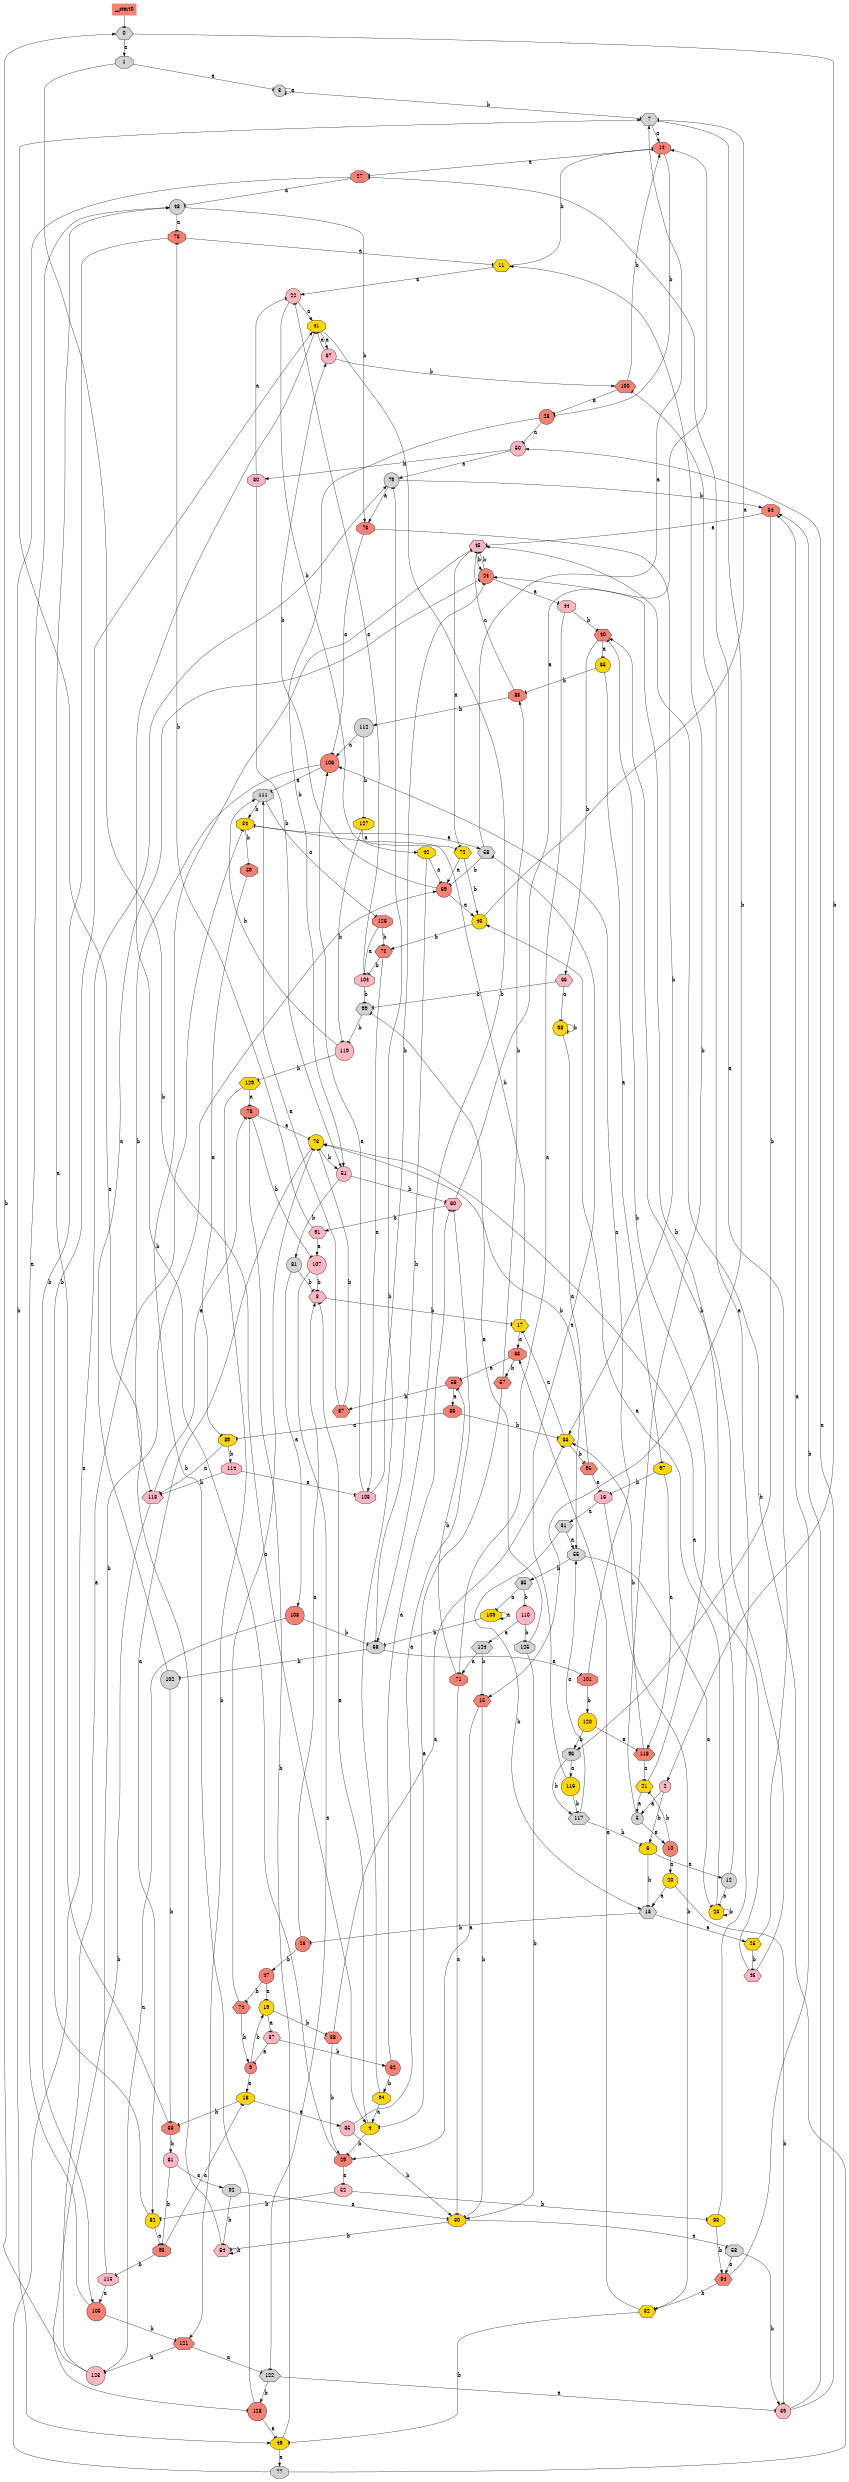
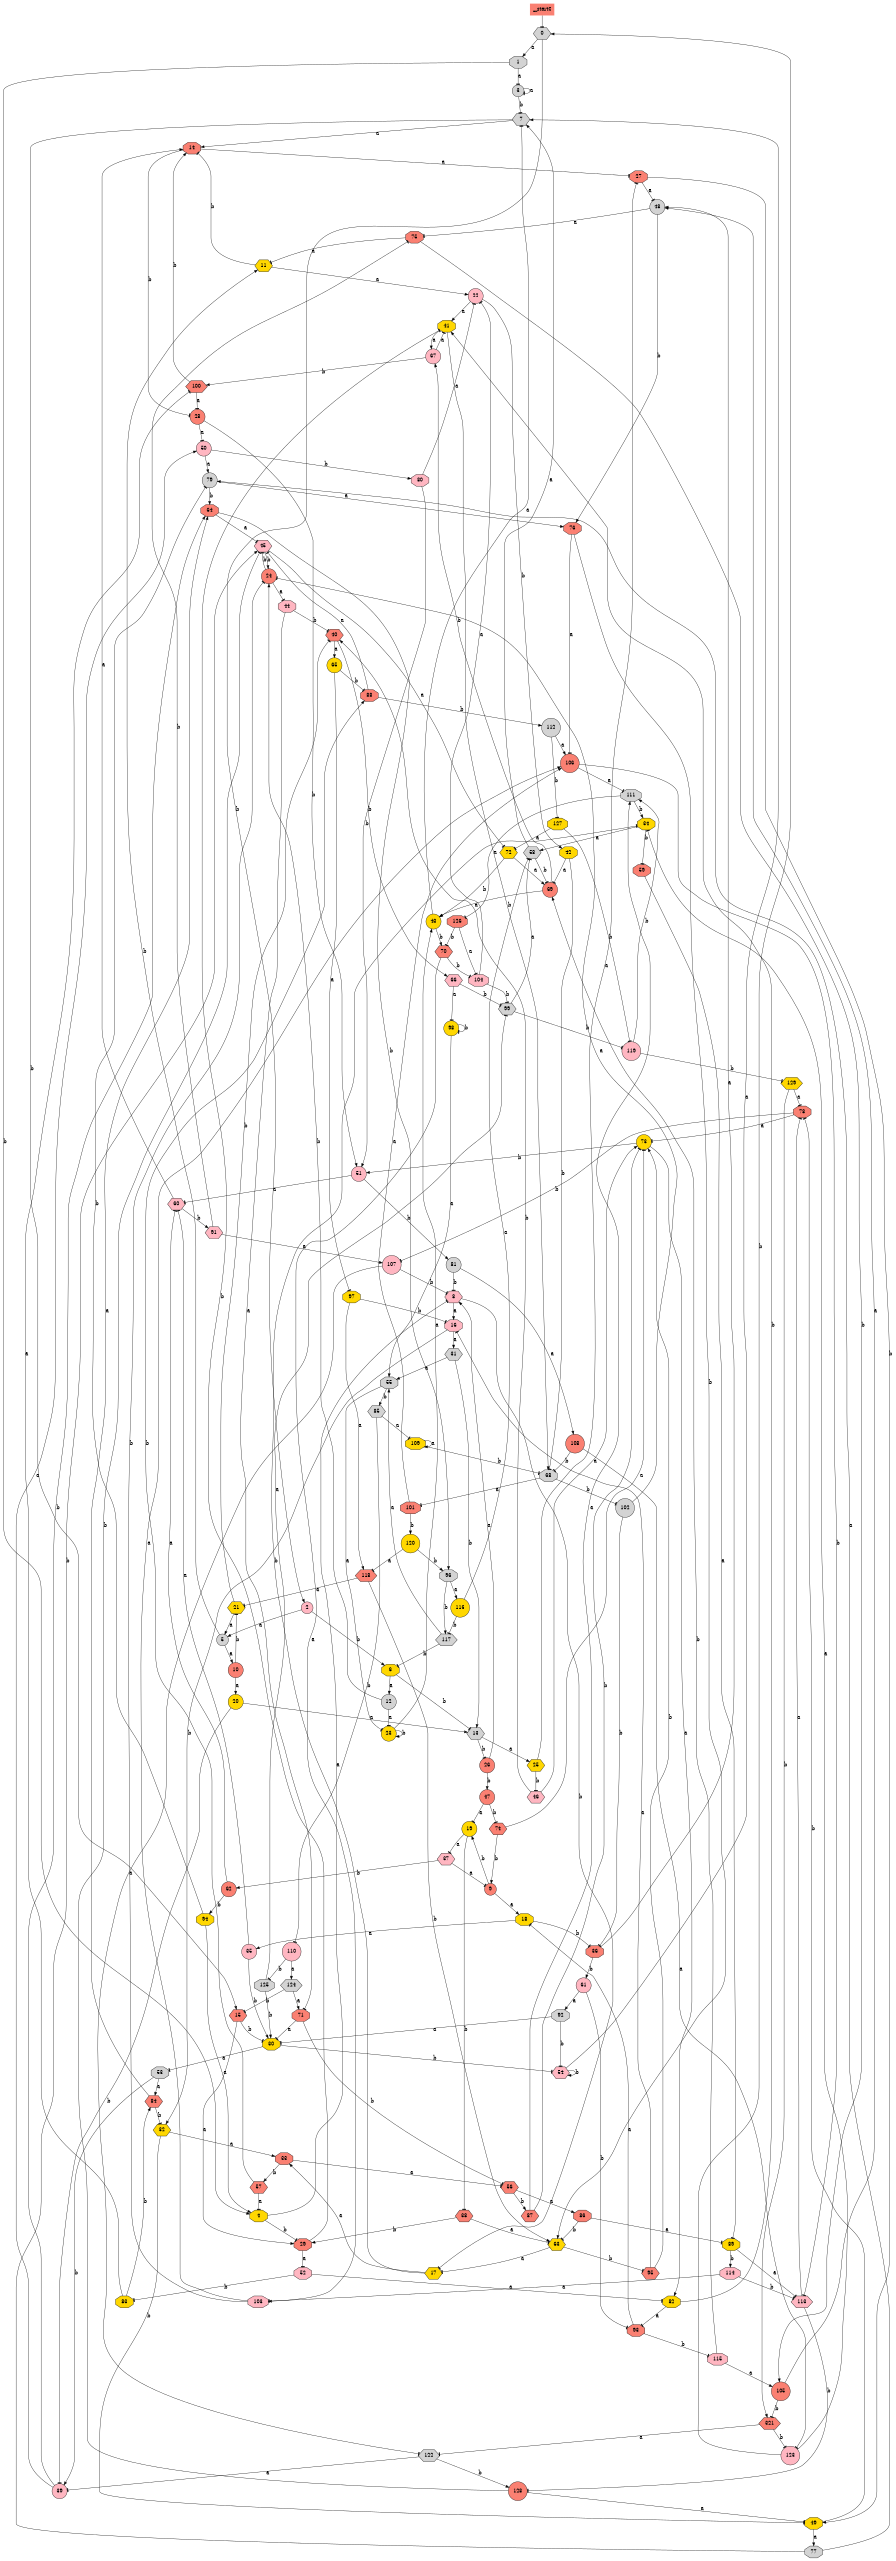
edge "40" -> "65": arrowhead tee -> normal
edge "99" -> "58": added, label "a"
edge "51" -> "60": label "b" -> "a"
edge "8" -> "16": added, label "a"
edge "52" -> "82": label "b" -> "a"
node "82": shape circle -> octagon
node "121": label "121" -> "321"
